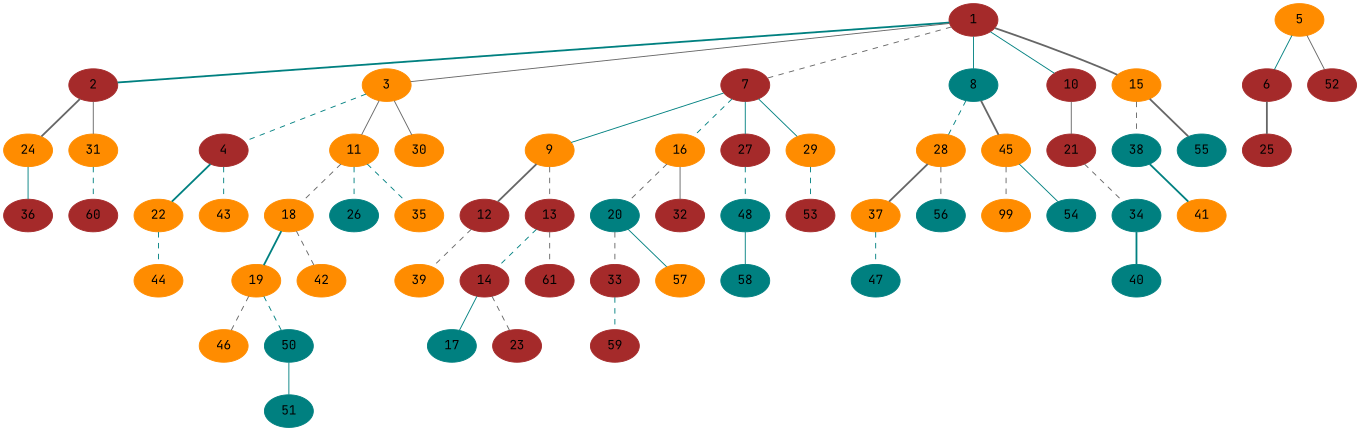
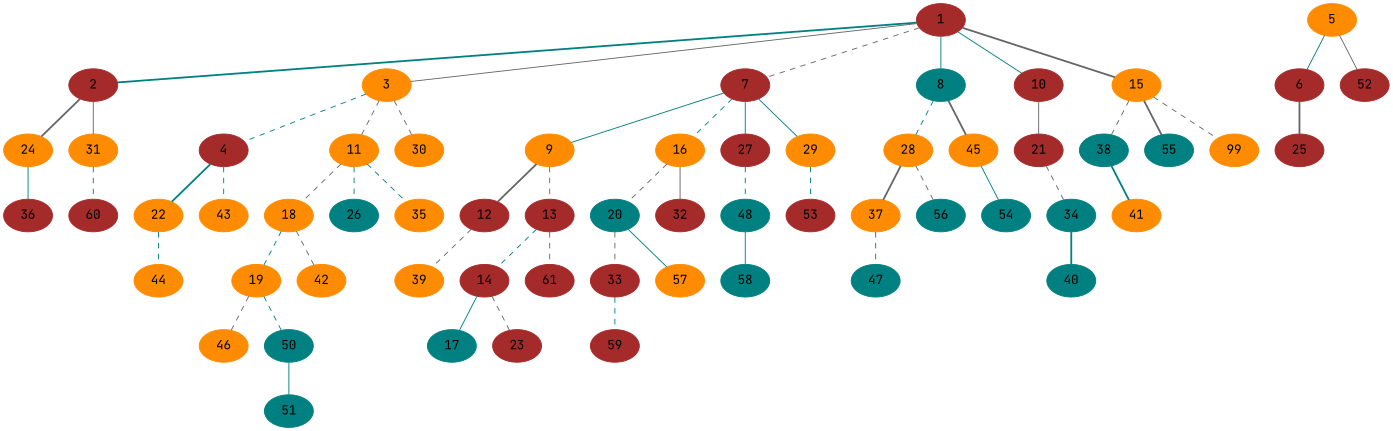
edge "3" -- "11": style solid -> dashed
edge "3" -- "30": style solid -> dashed
edge "45" -- "99": now "15" -- "99"
edge "18" -- "19": style bold -> dashed
